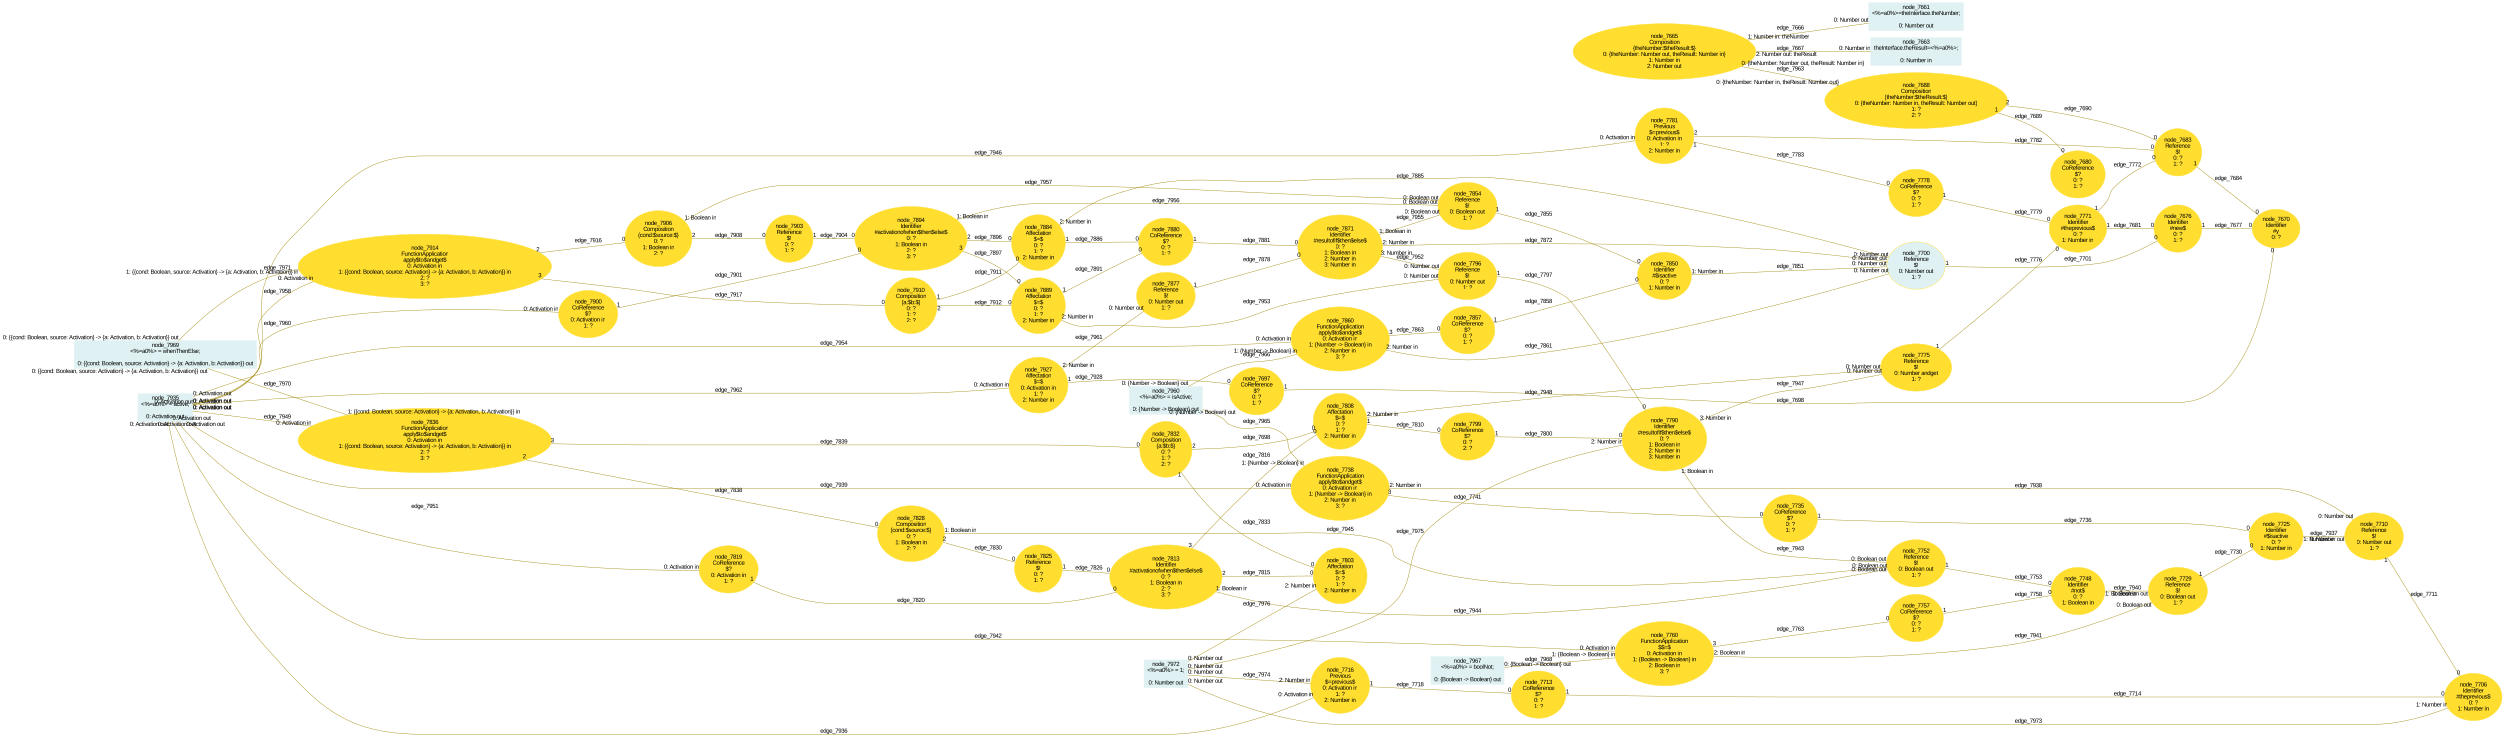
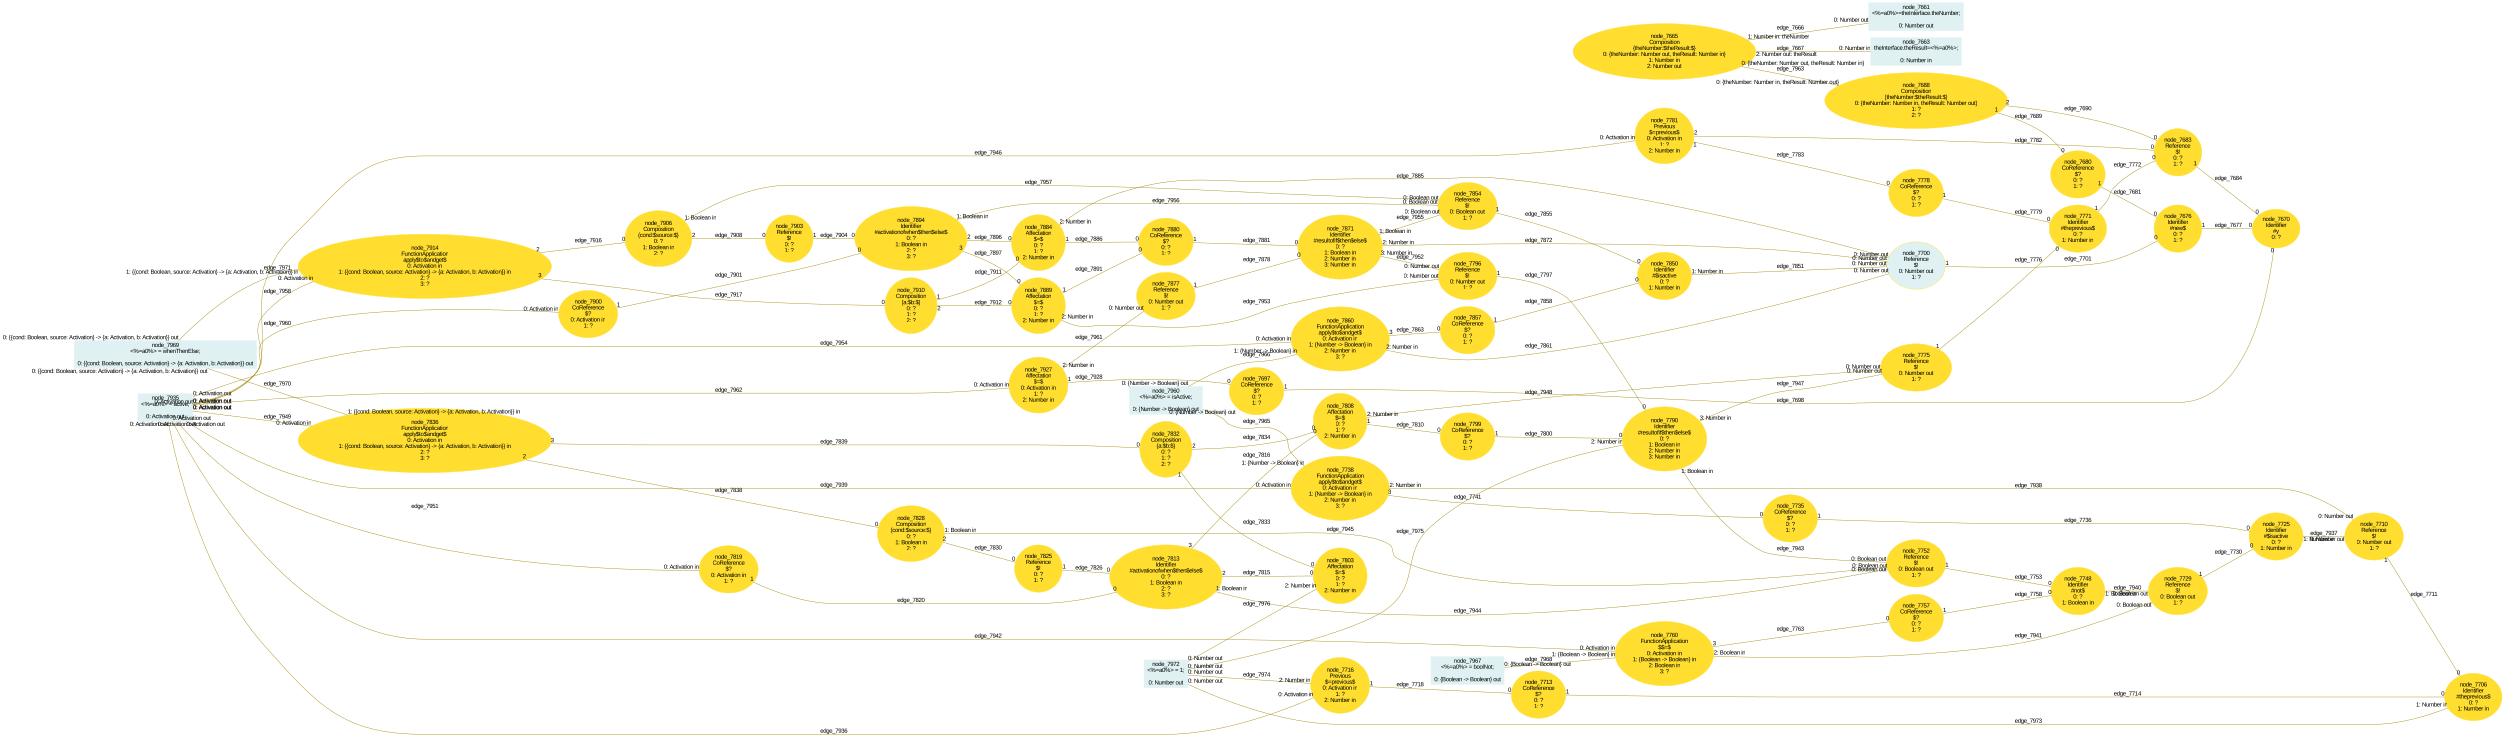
edge "node_7771 Identifier #theprevious$ 0: ? 1: Number in" -- "node_7676 Identifier #new$ 0: ? 1: ?": now "node_7680 CoReference $? 0: ? 1: ?" -- "node_7676 Identifier #new$ 0: ? 1: ?"
node "node_7775 Reference $! 0: Number andget 1: ?": label "node_7775 Reference $! 0: Number andget 1: ?" -> "node_7775 Reference $! 0: Number out 1: ?"
node "node_7799 CoReference $? 0: ? 2: ?": label "node_7799 CoReference $? 0: ? 2: ?" -> "node_7799 CoReference $? 0: ? 1: ?"
edge "node_7808 Affectation $=$ 0: ? 1: ? 2: Number in" -- "node_7832 Composition {a:$b:$} 0: ? 1: ? 2: ?": label "edge_7698" -> "edge_7834"
